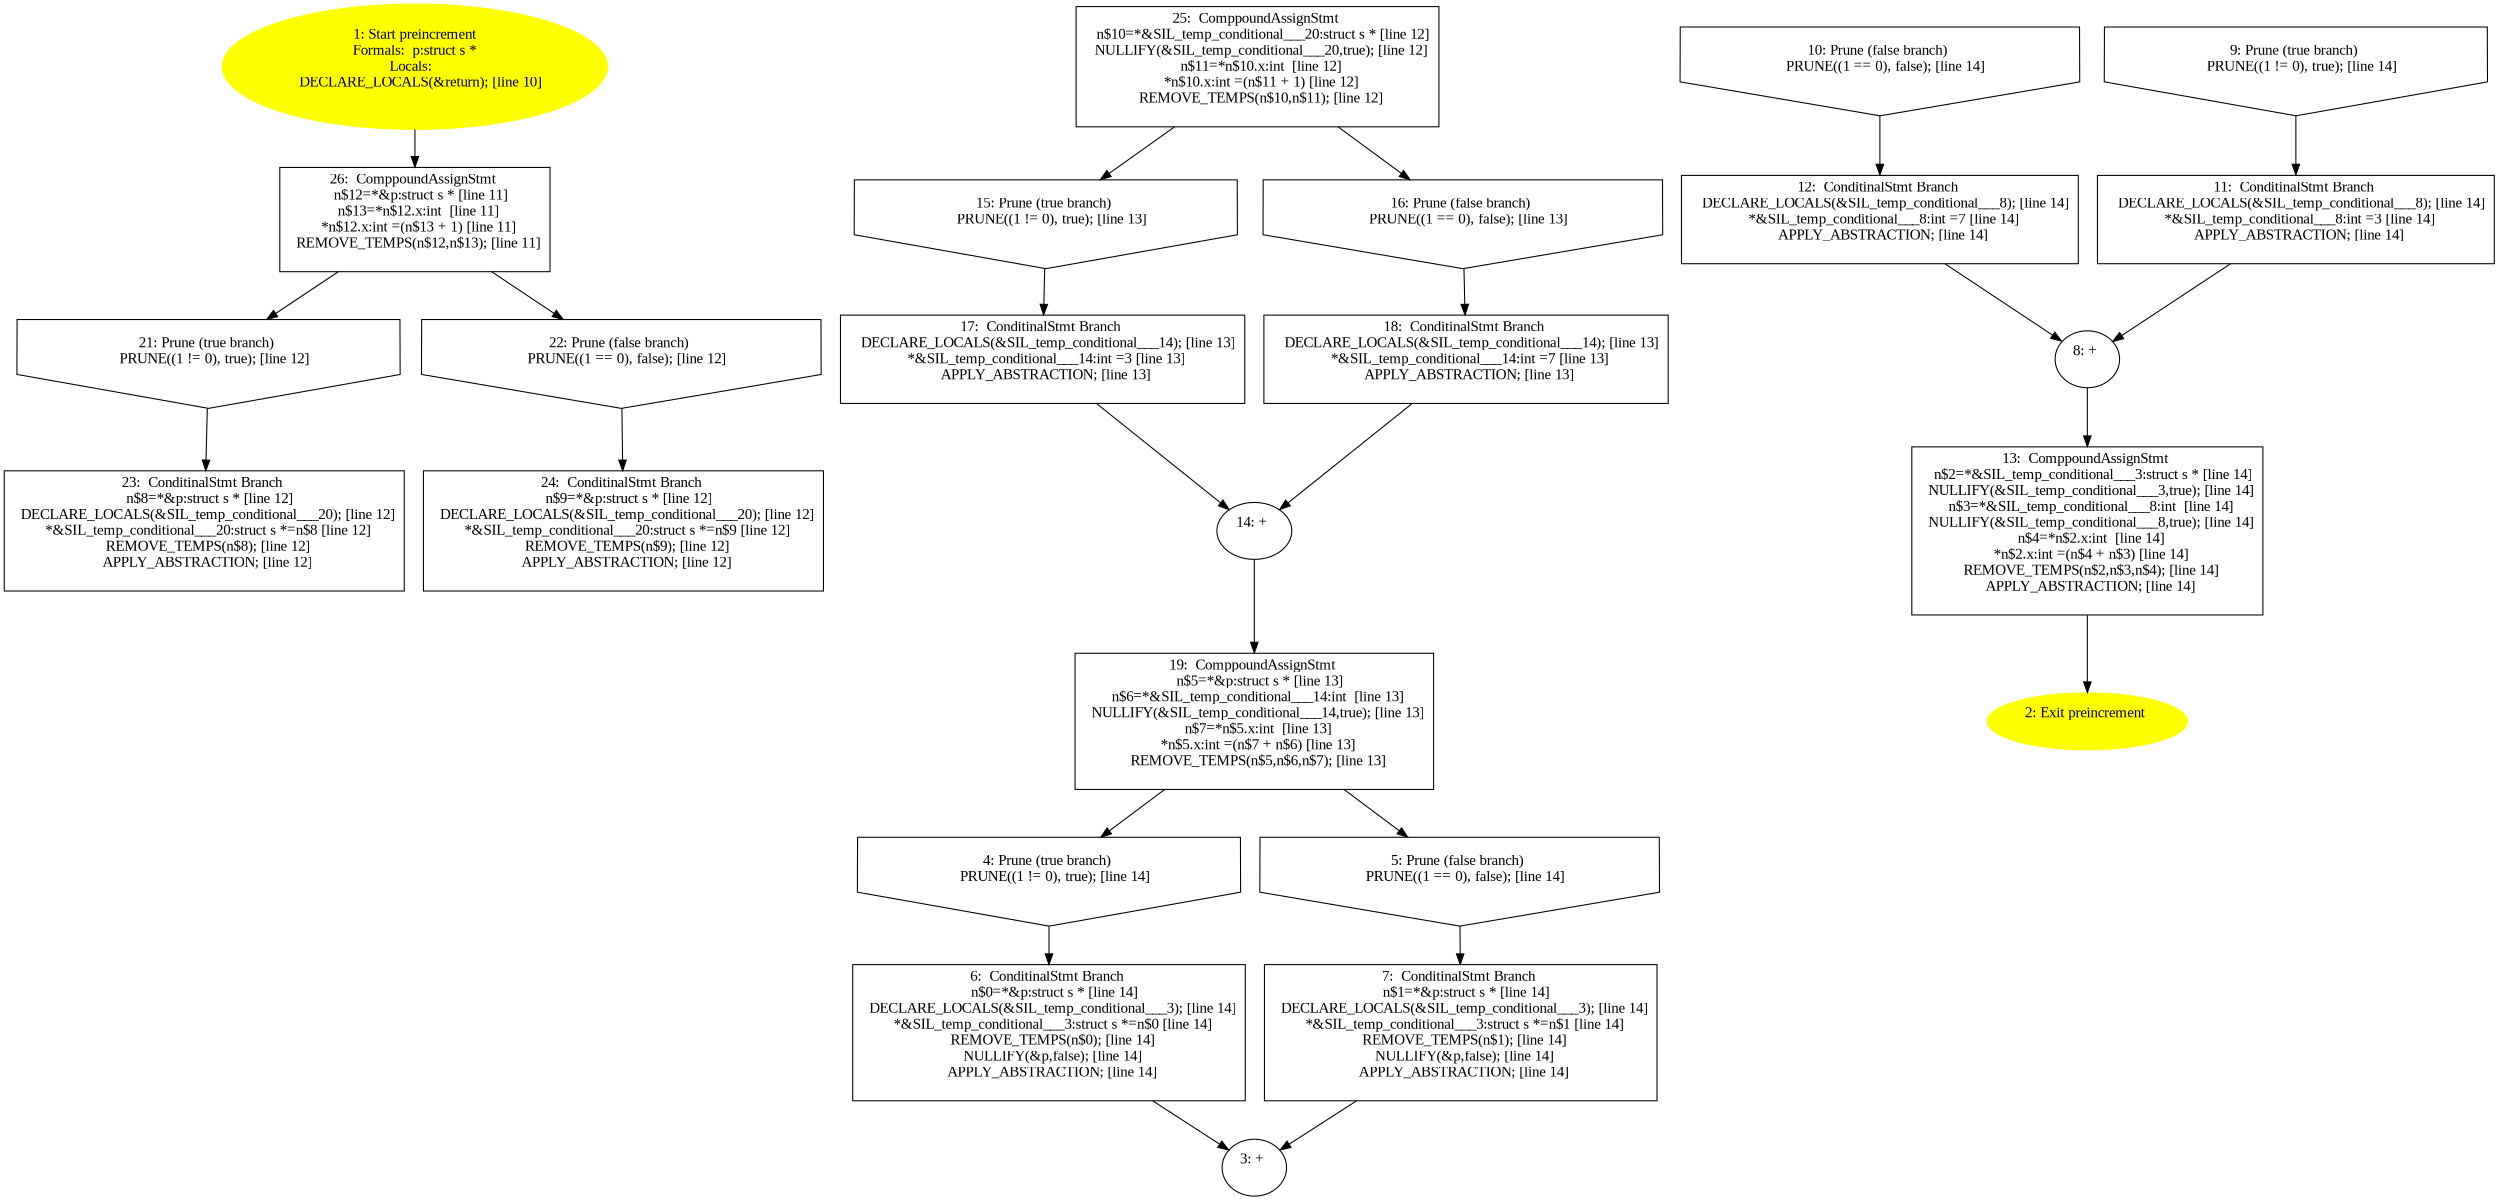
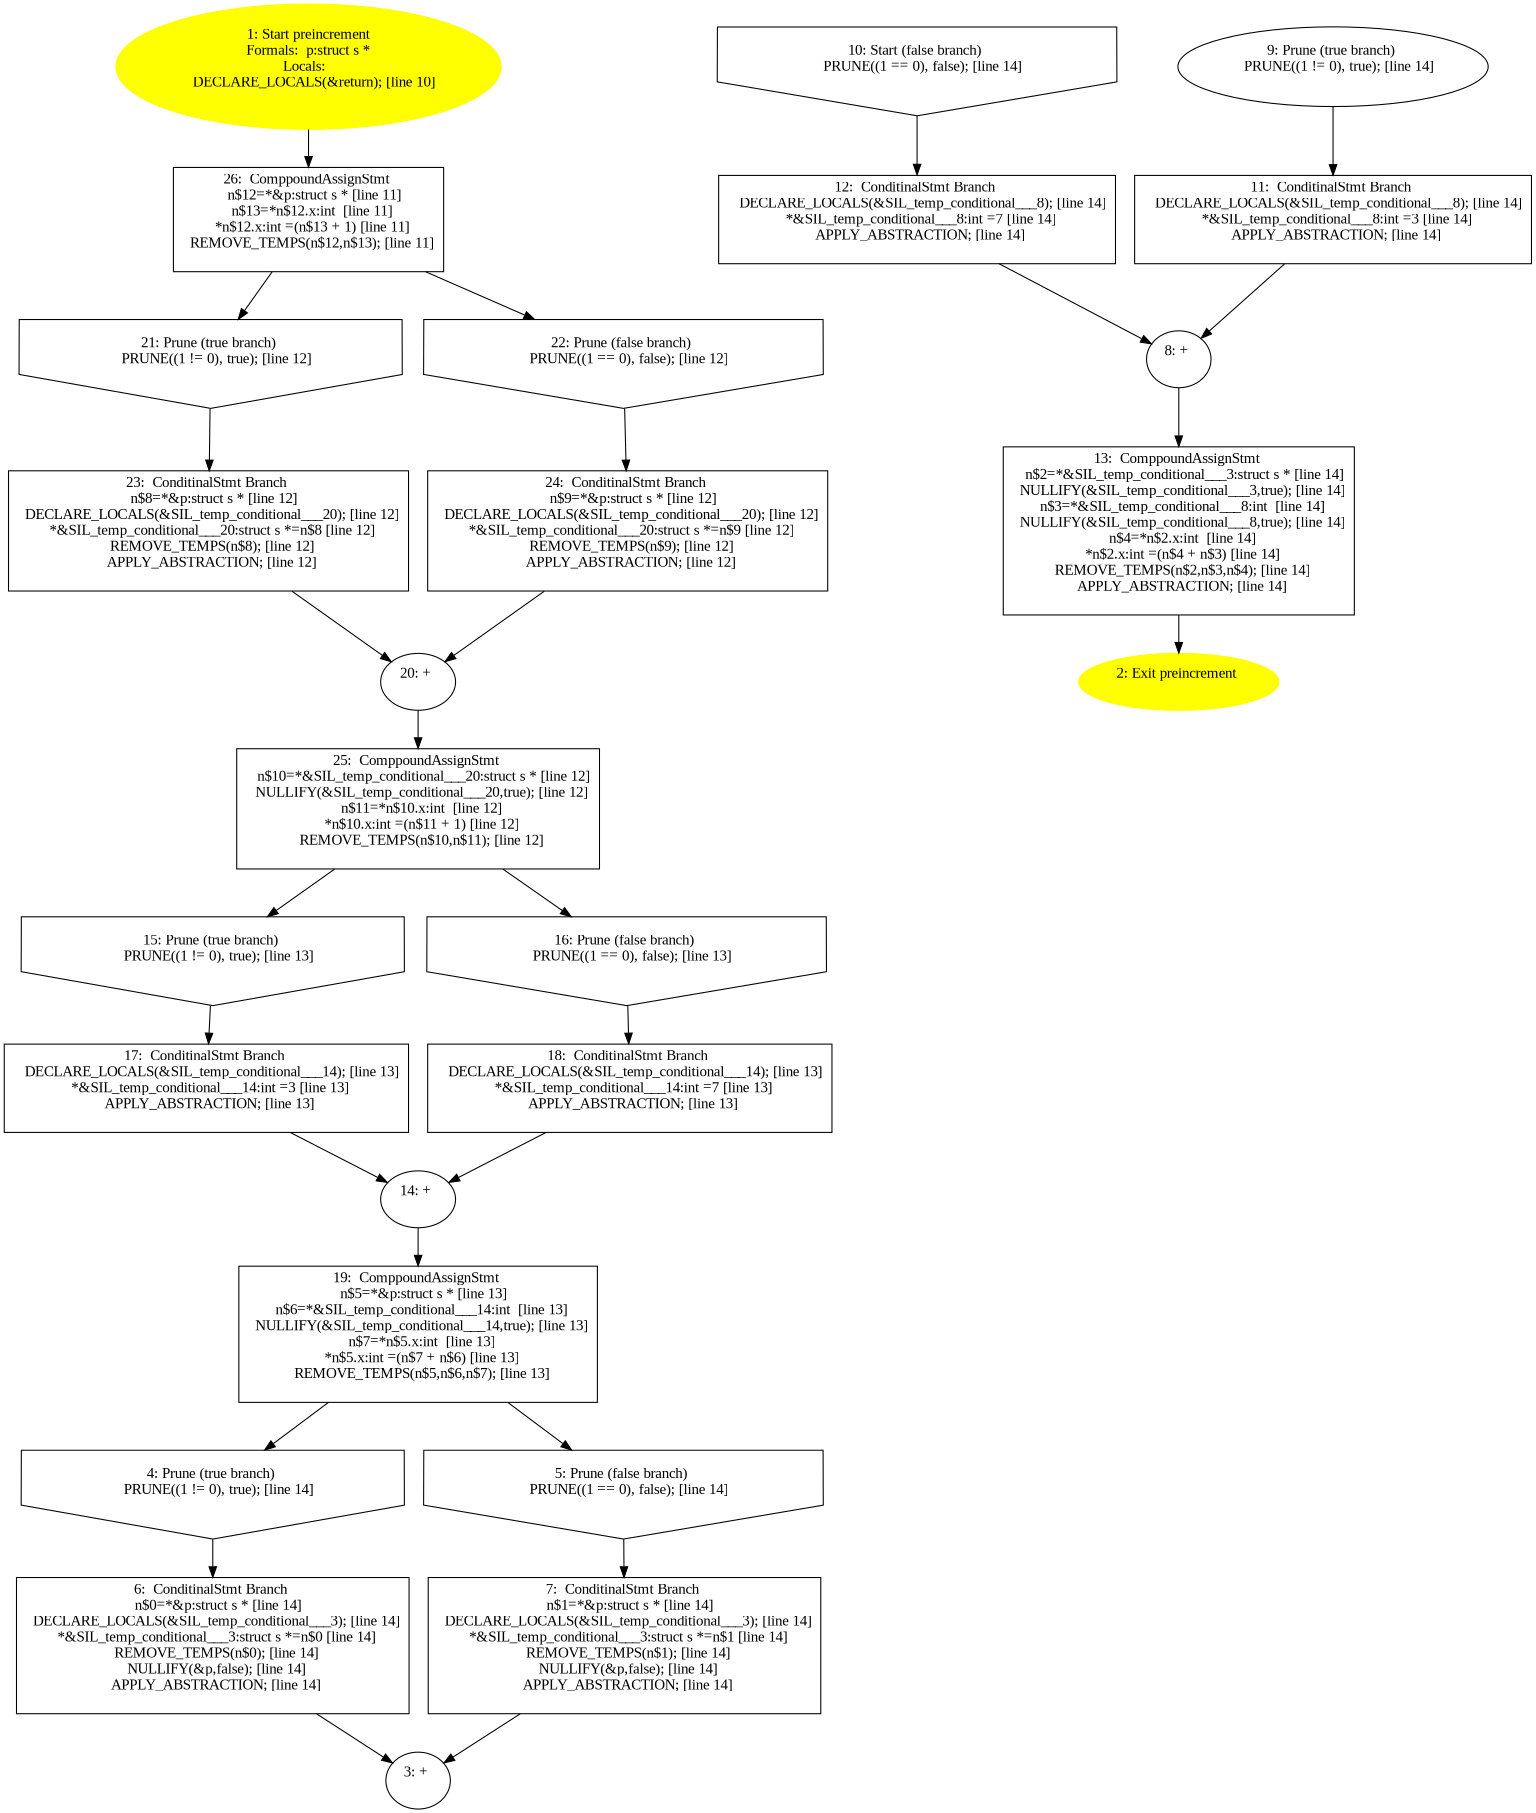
node "10: Prune (false branch) PRUNE((1 == 0), false); [line 14]": label "10: Prune (false branch) PRUNE((1 == 0), false); [line 14]" -> "10: Start (false branch) PRUNE((1 == 0), false); [line 14]"
node "9: Prune (true branch) PRUNE((1 != 0), true); [line 14]": shape invhouse -> ellipse
node "20: +": added
